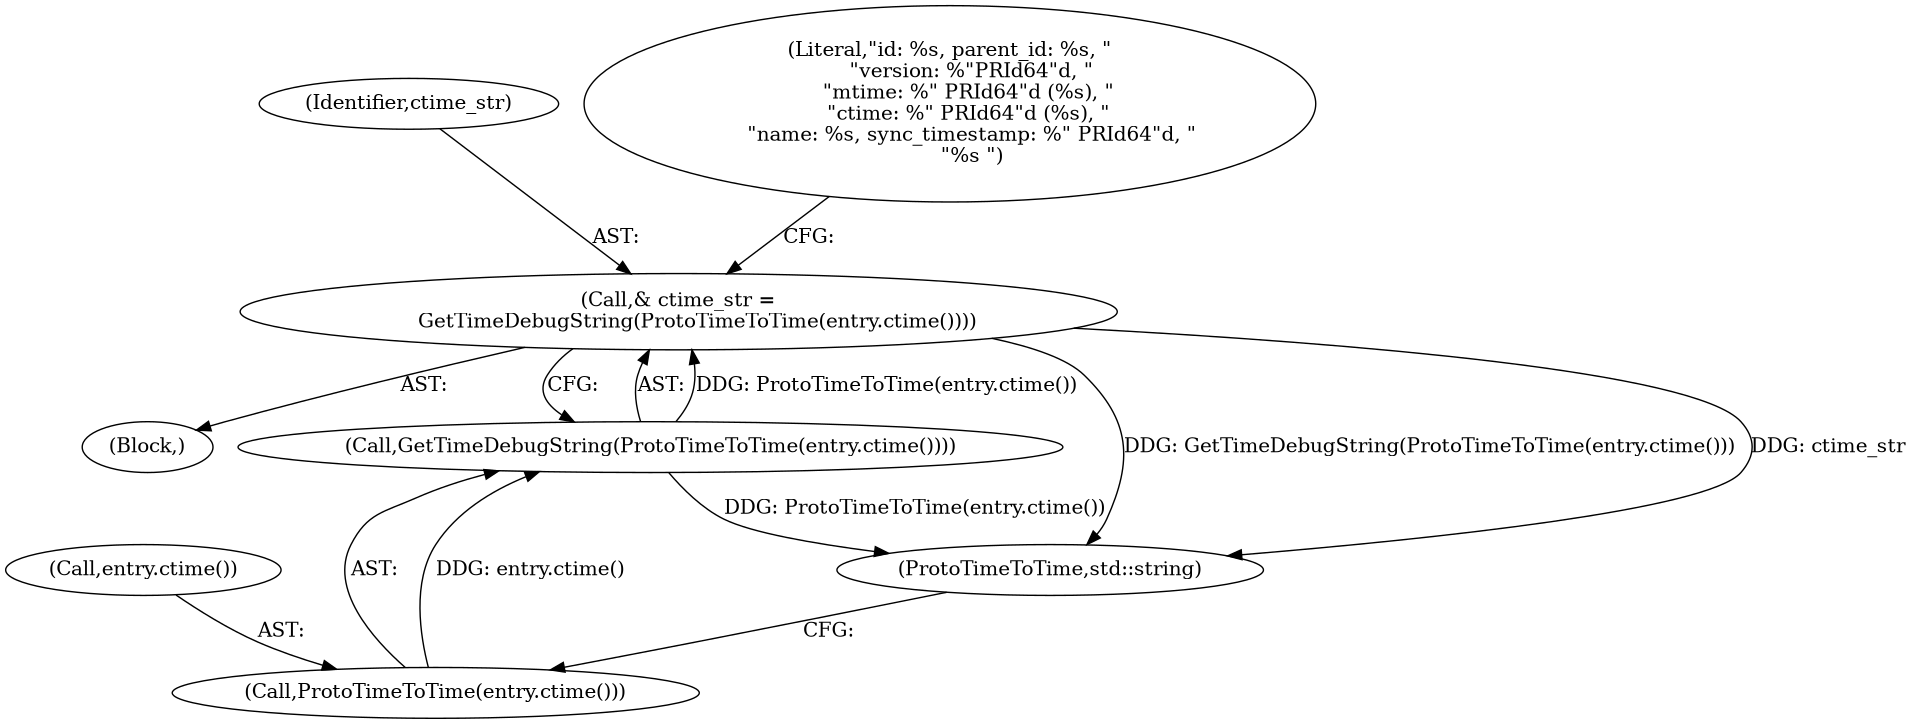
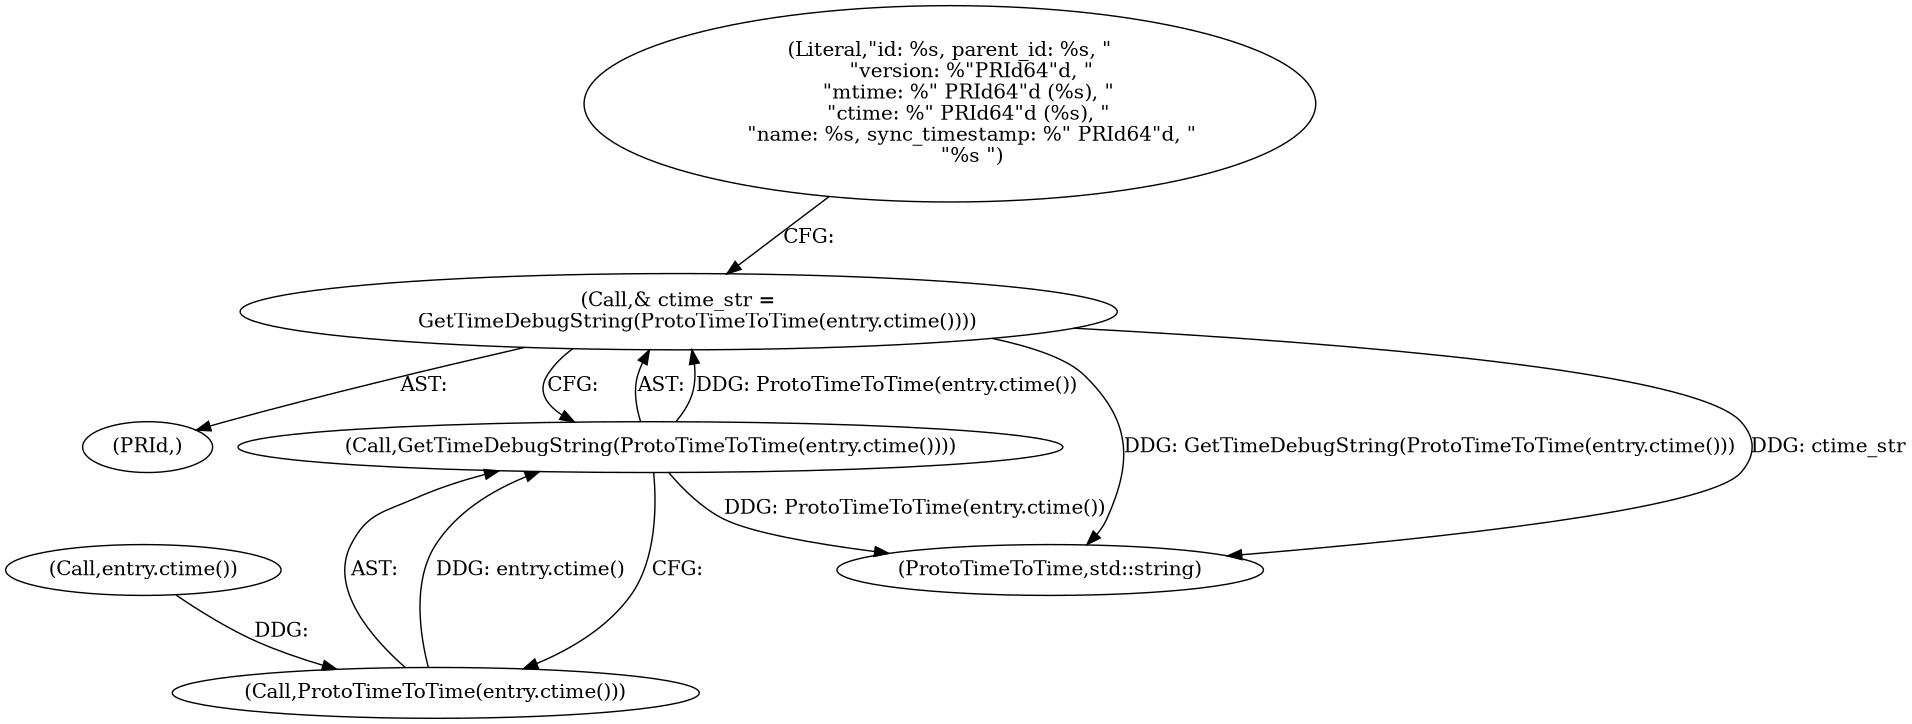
node "(Identifier,ctime_str)": removed
node "(Block,)": label "(Block,)" -> "(PRId,)"
edge "(ProtoTimeToTime,std::string)" -> "(Call,ProtoTimeToTime(entry.ctime()))": now "(Call,GetTimeDebugString(ProtoTimeToTime(entry.ctime())))" -> "(Call,ProtoTimeToTime(entry.ctime()))"
edge "(Call,entry.ctime())" -> "(Call,ProtoTimeToTime(entry.ctime()))": label "AST: " -> "DDG: "
